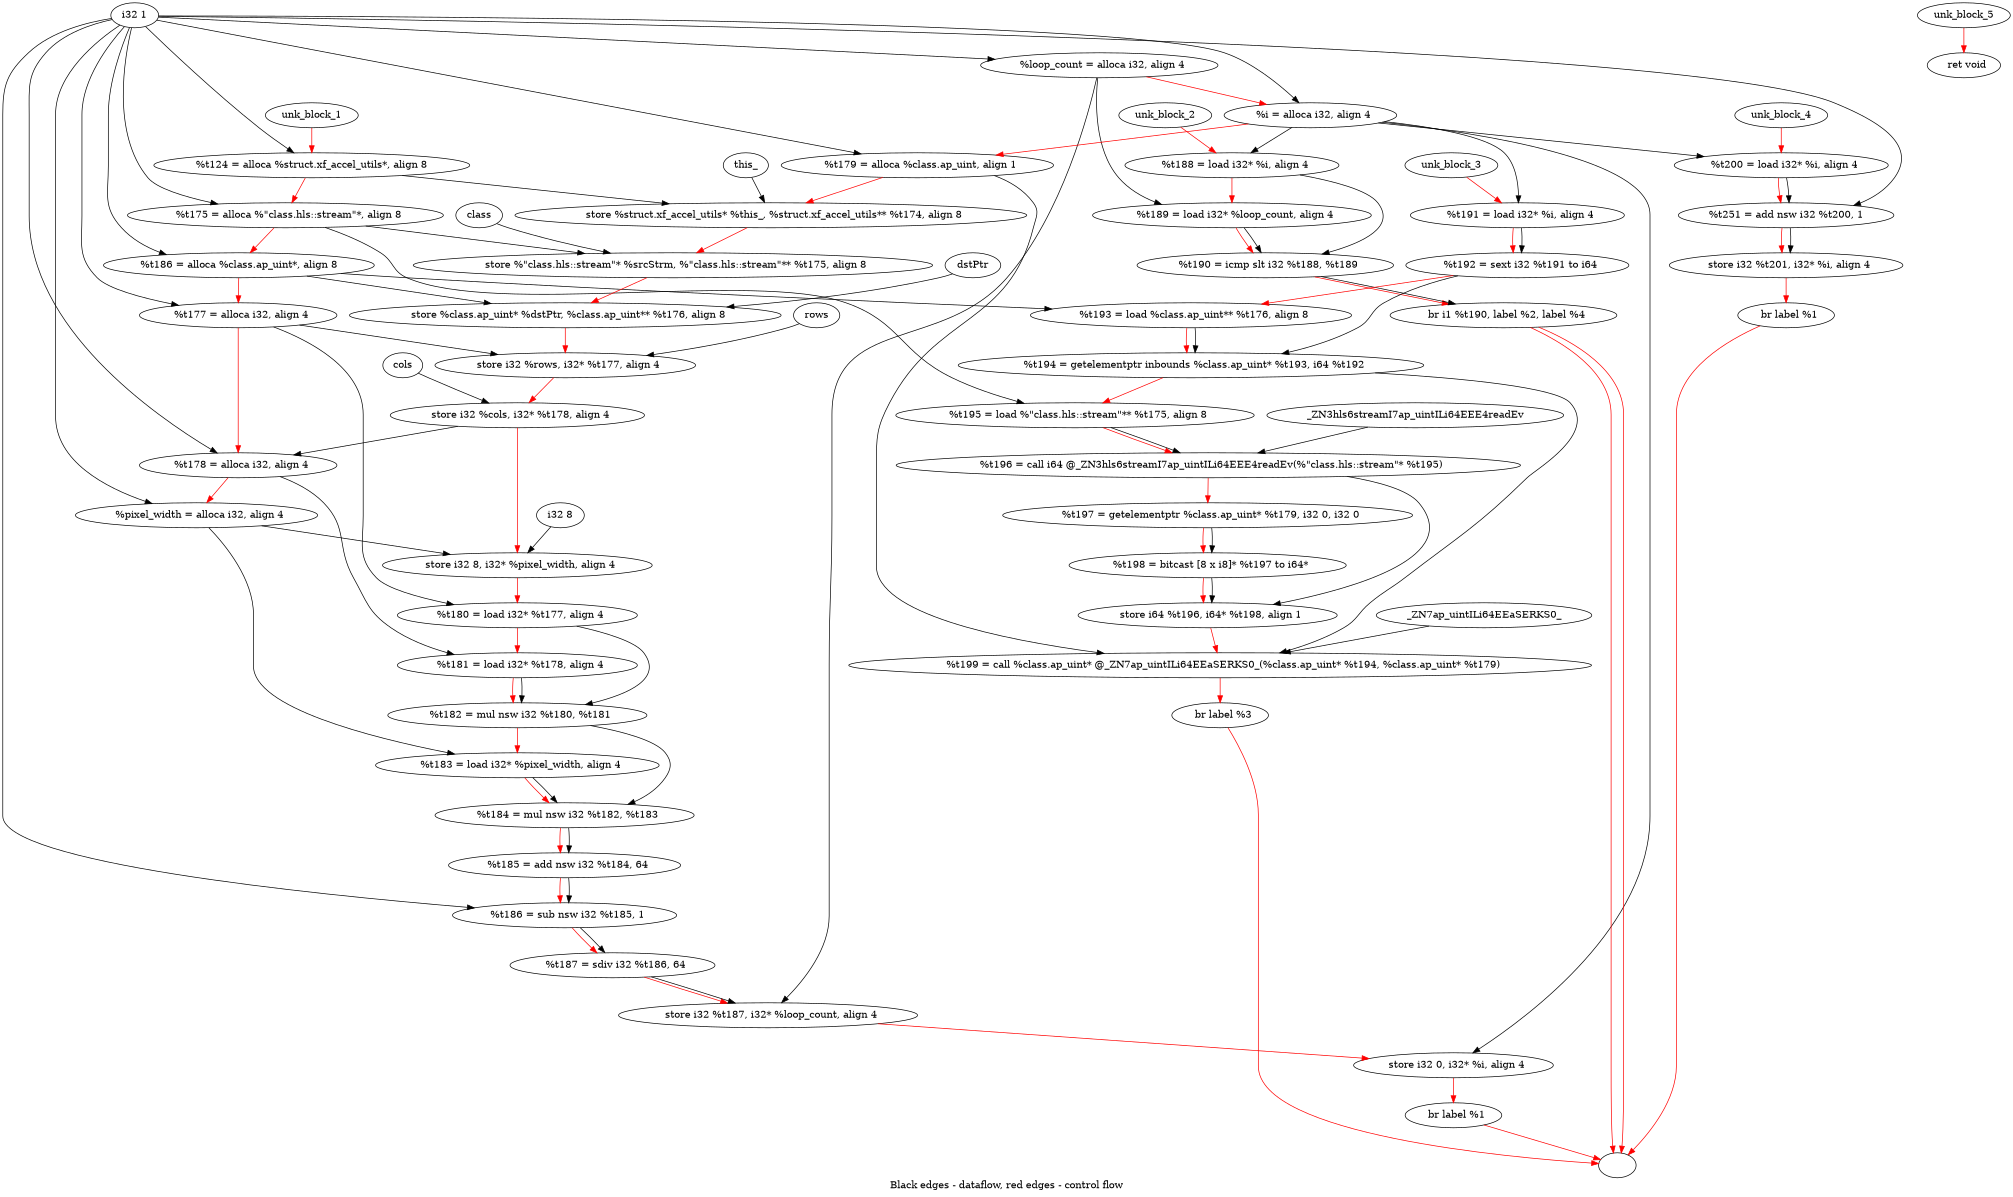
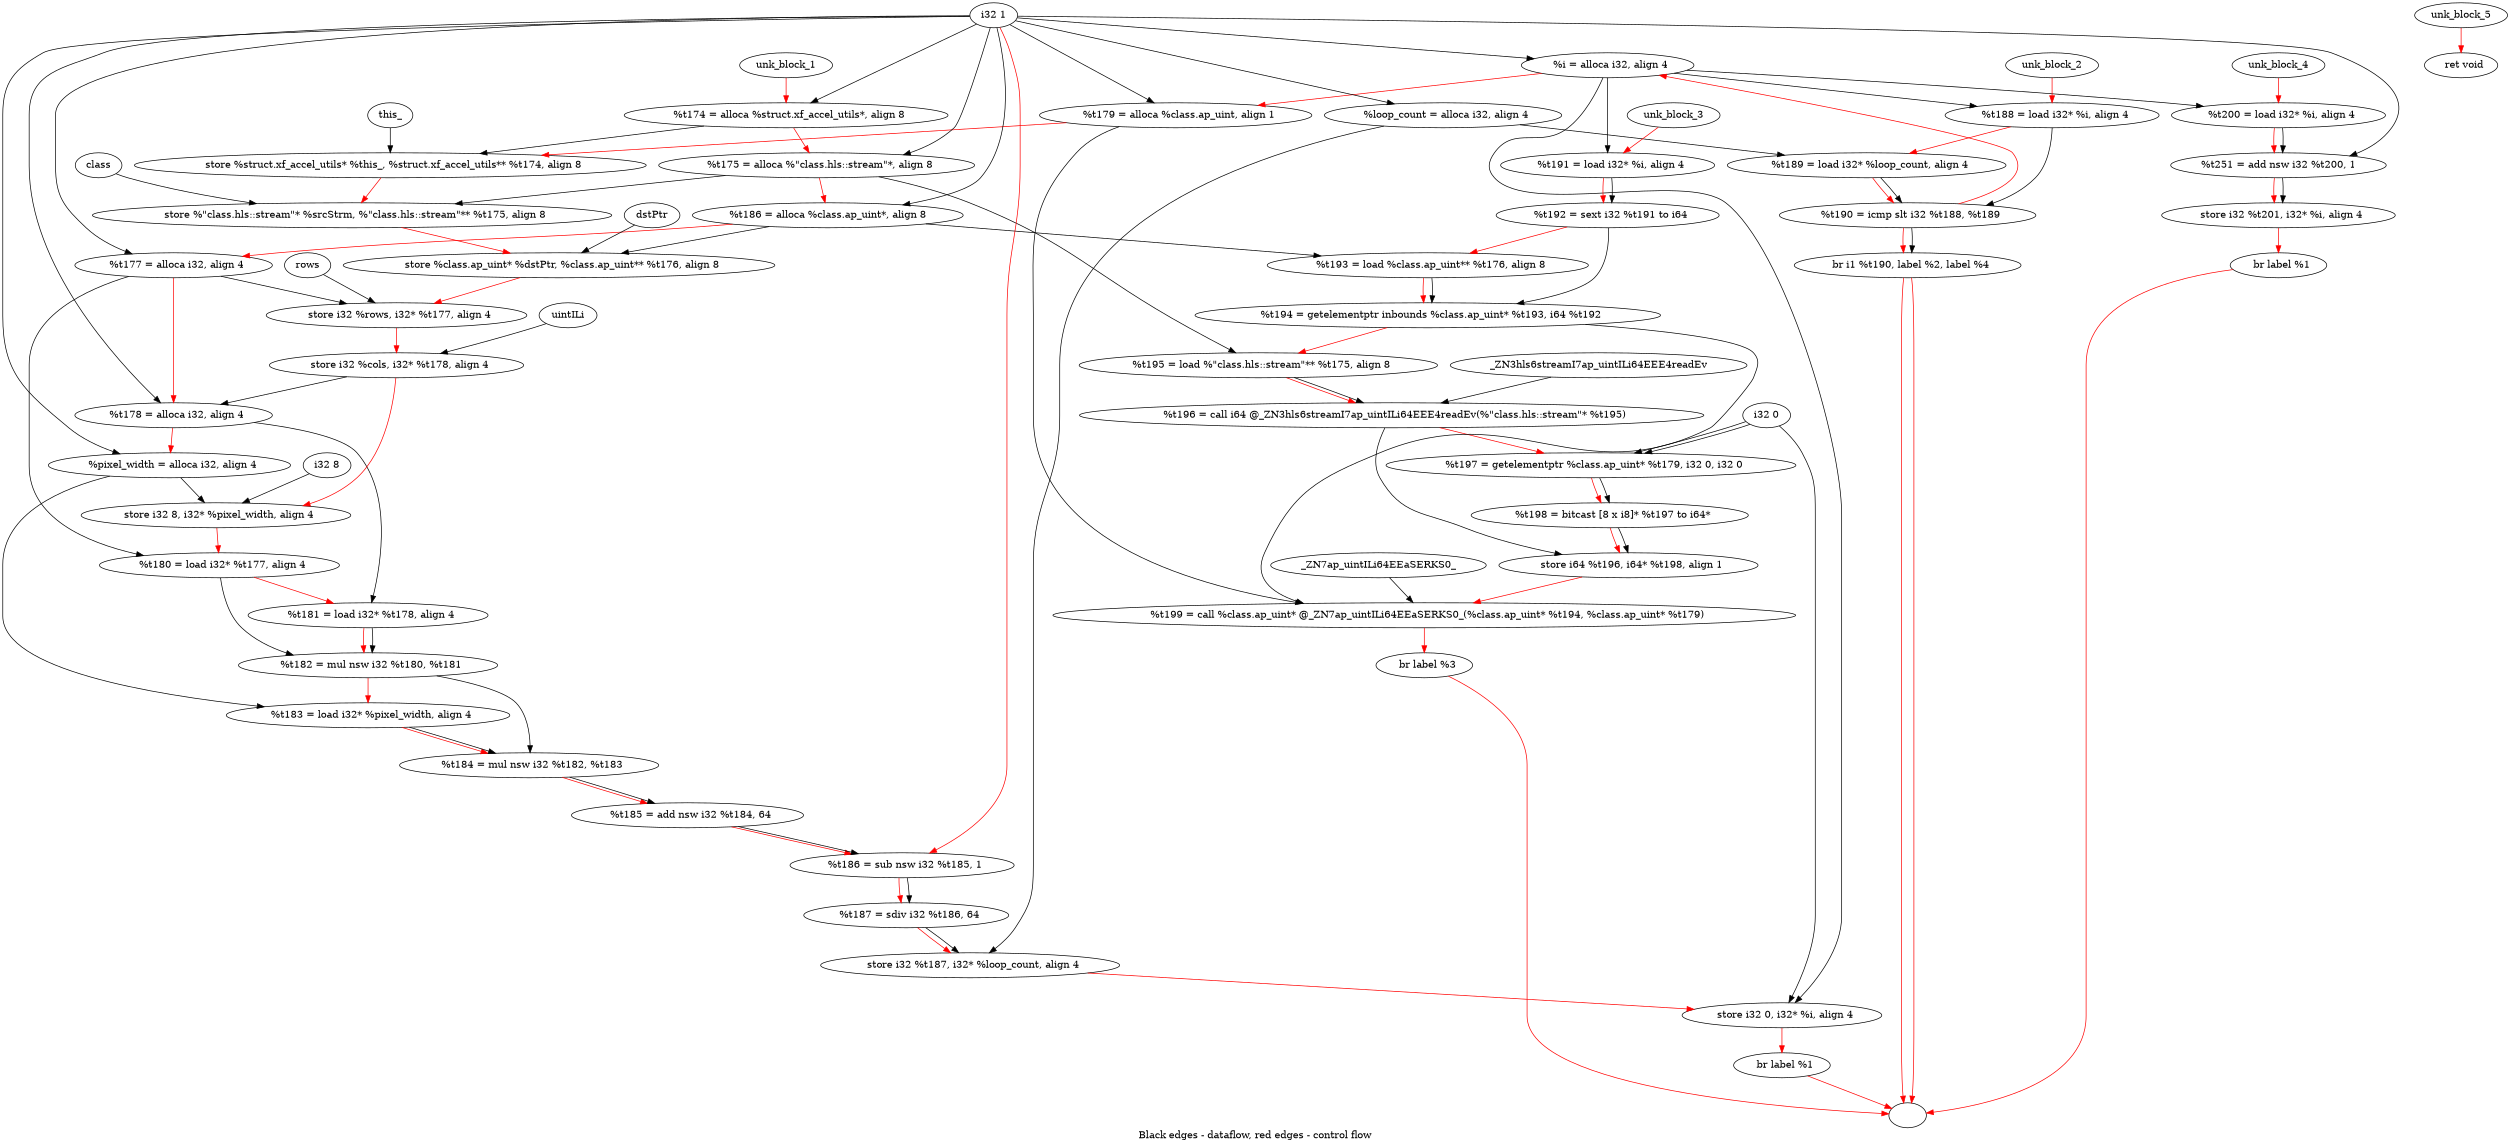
edge "%loop_count = alloca i32, align 4" -> "%i = alloca i32, align 4": now "%t190 = icmp slt i32 %t188, %t189" -> "%i = alloca i32, align 4"
node "%t124 = alloca %struct.xf_accel_utils*, align 8": label "%t124 = alloca %struct.xf_accel_utils*, align 8" -> "%t174 = alloca %struct.xf_accel_utils*, align 8"
node "cols": label "cols" -> "uintILi"
node "i32 0": added
edge "i32 1" -> "%t186 = sub nsw i32 %t185, 1": color black -> red
